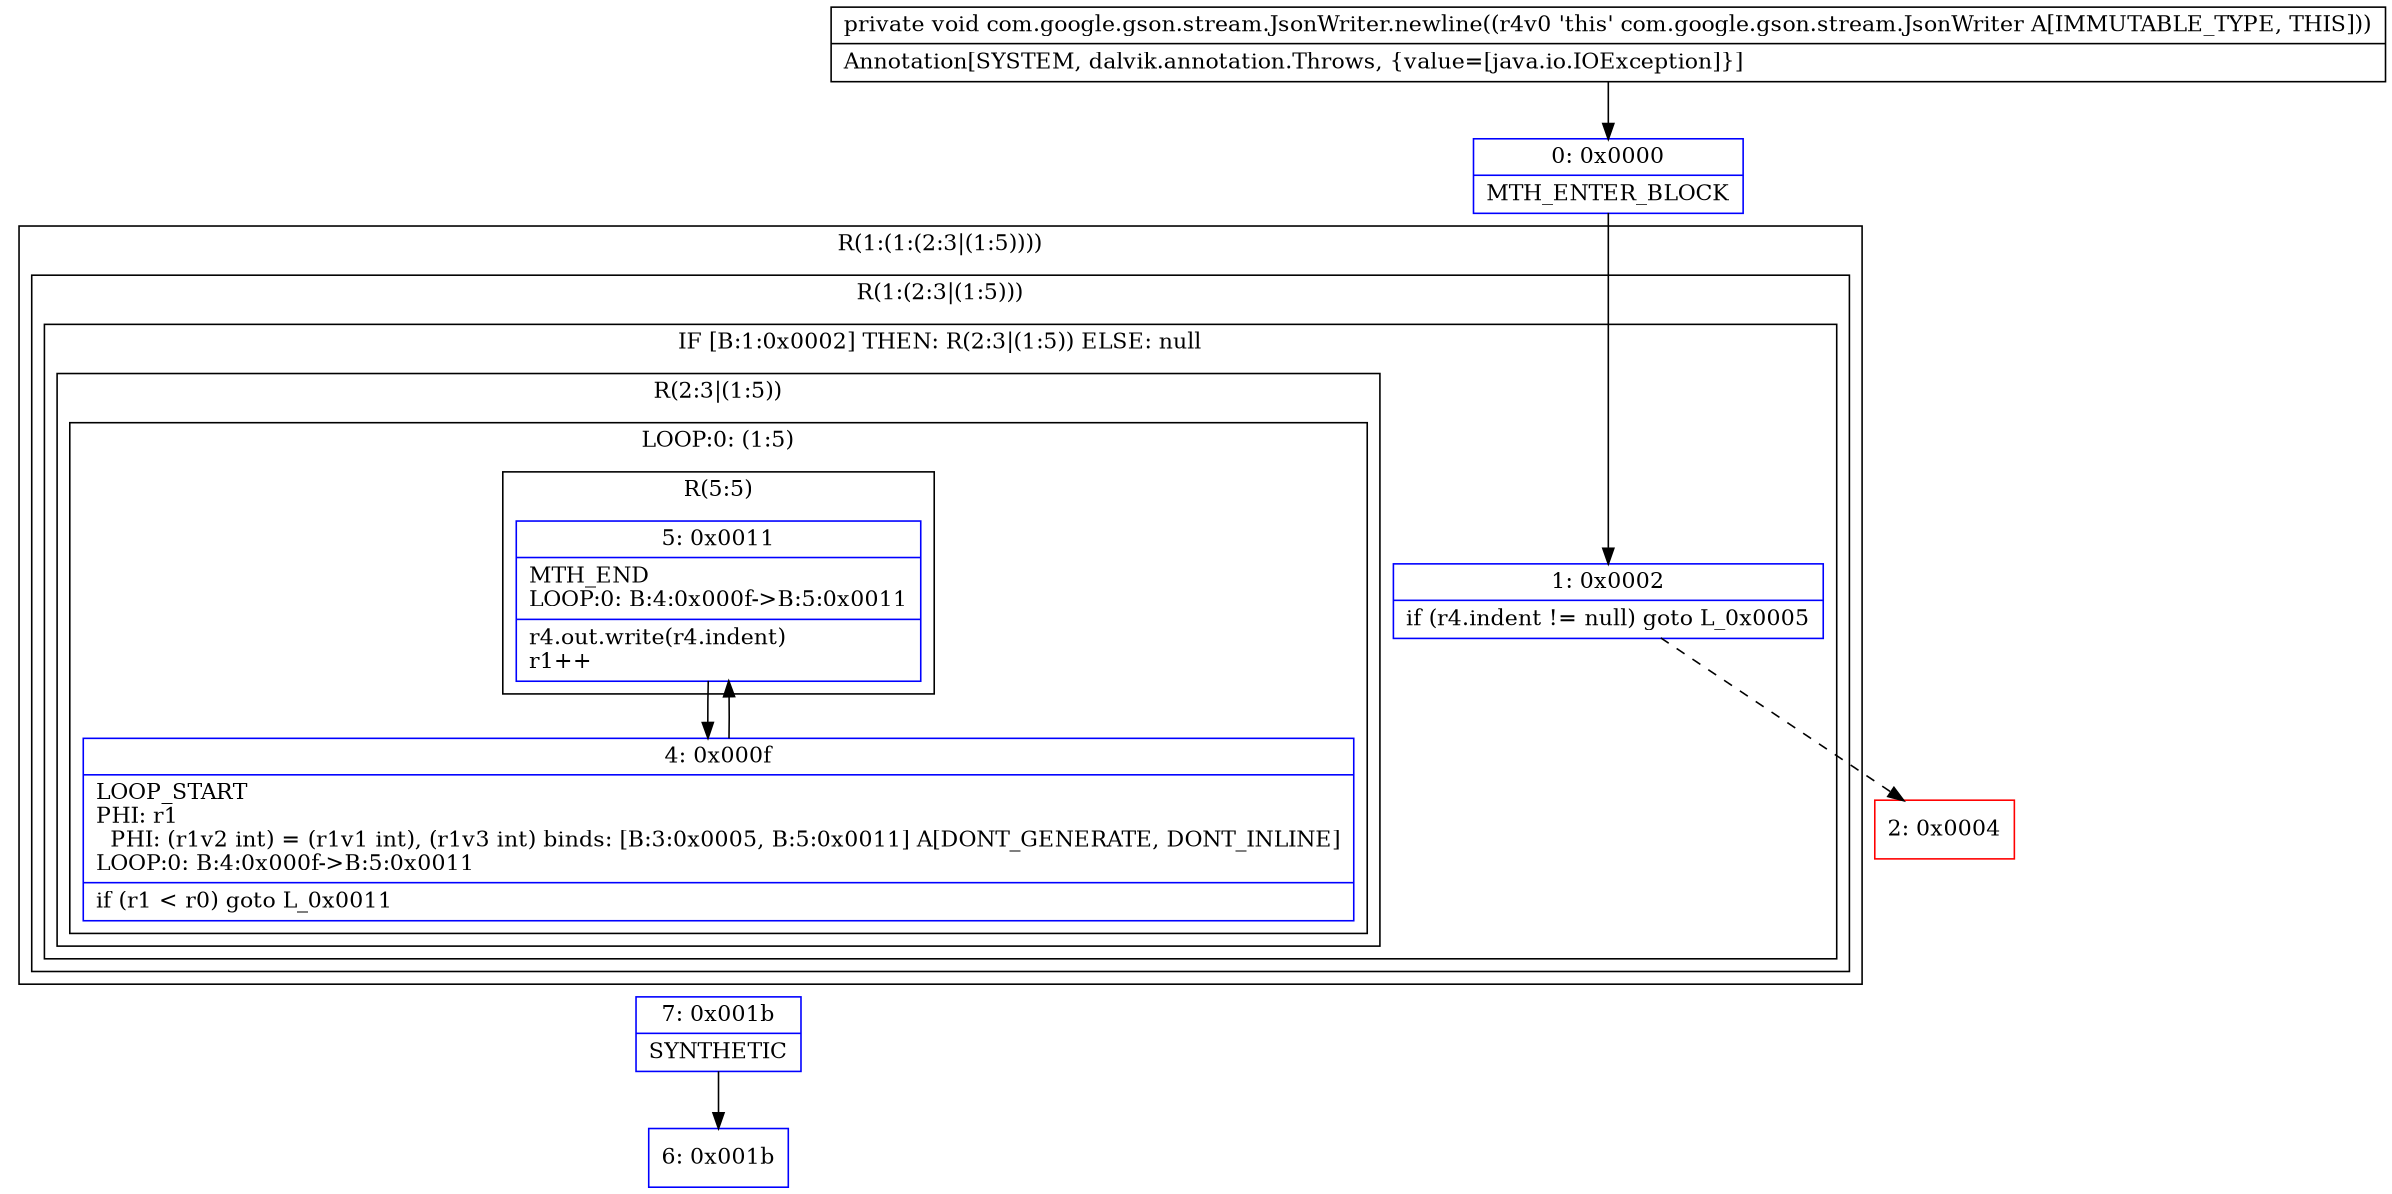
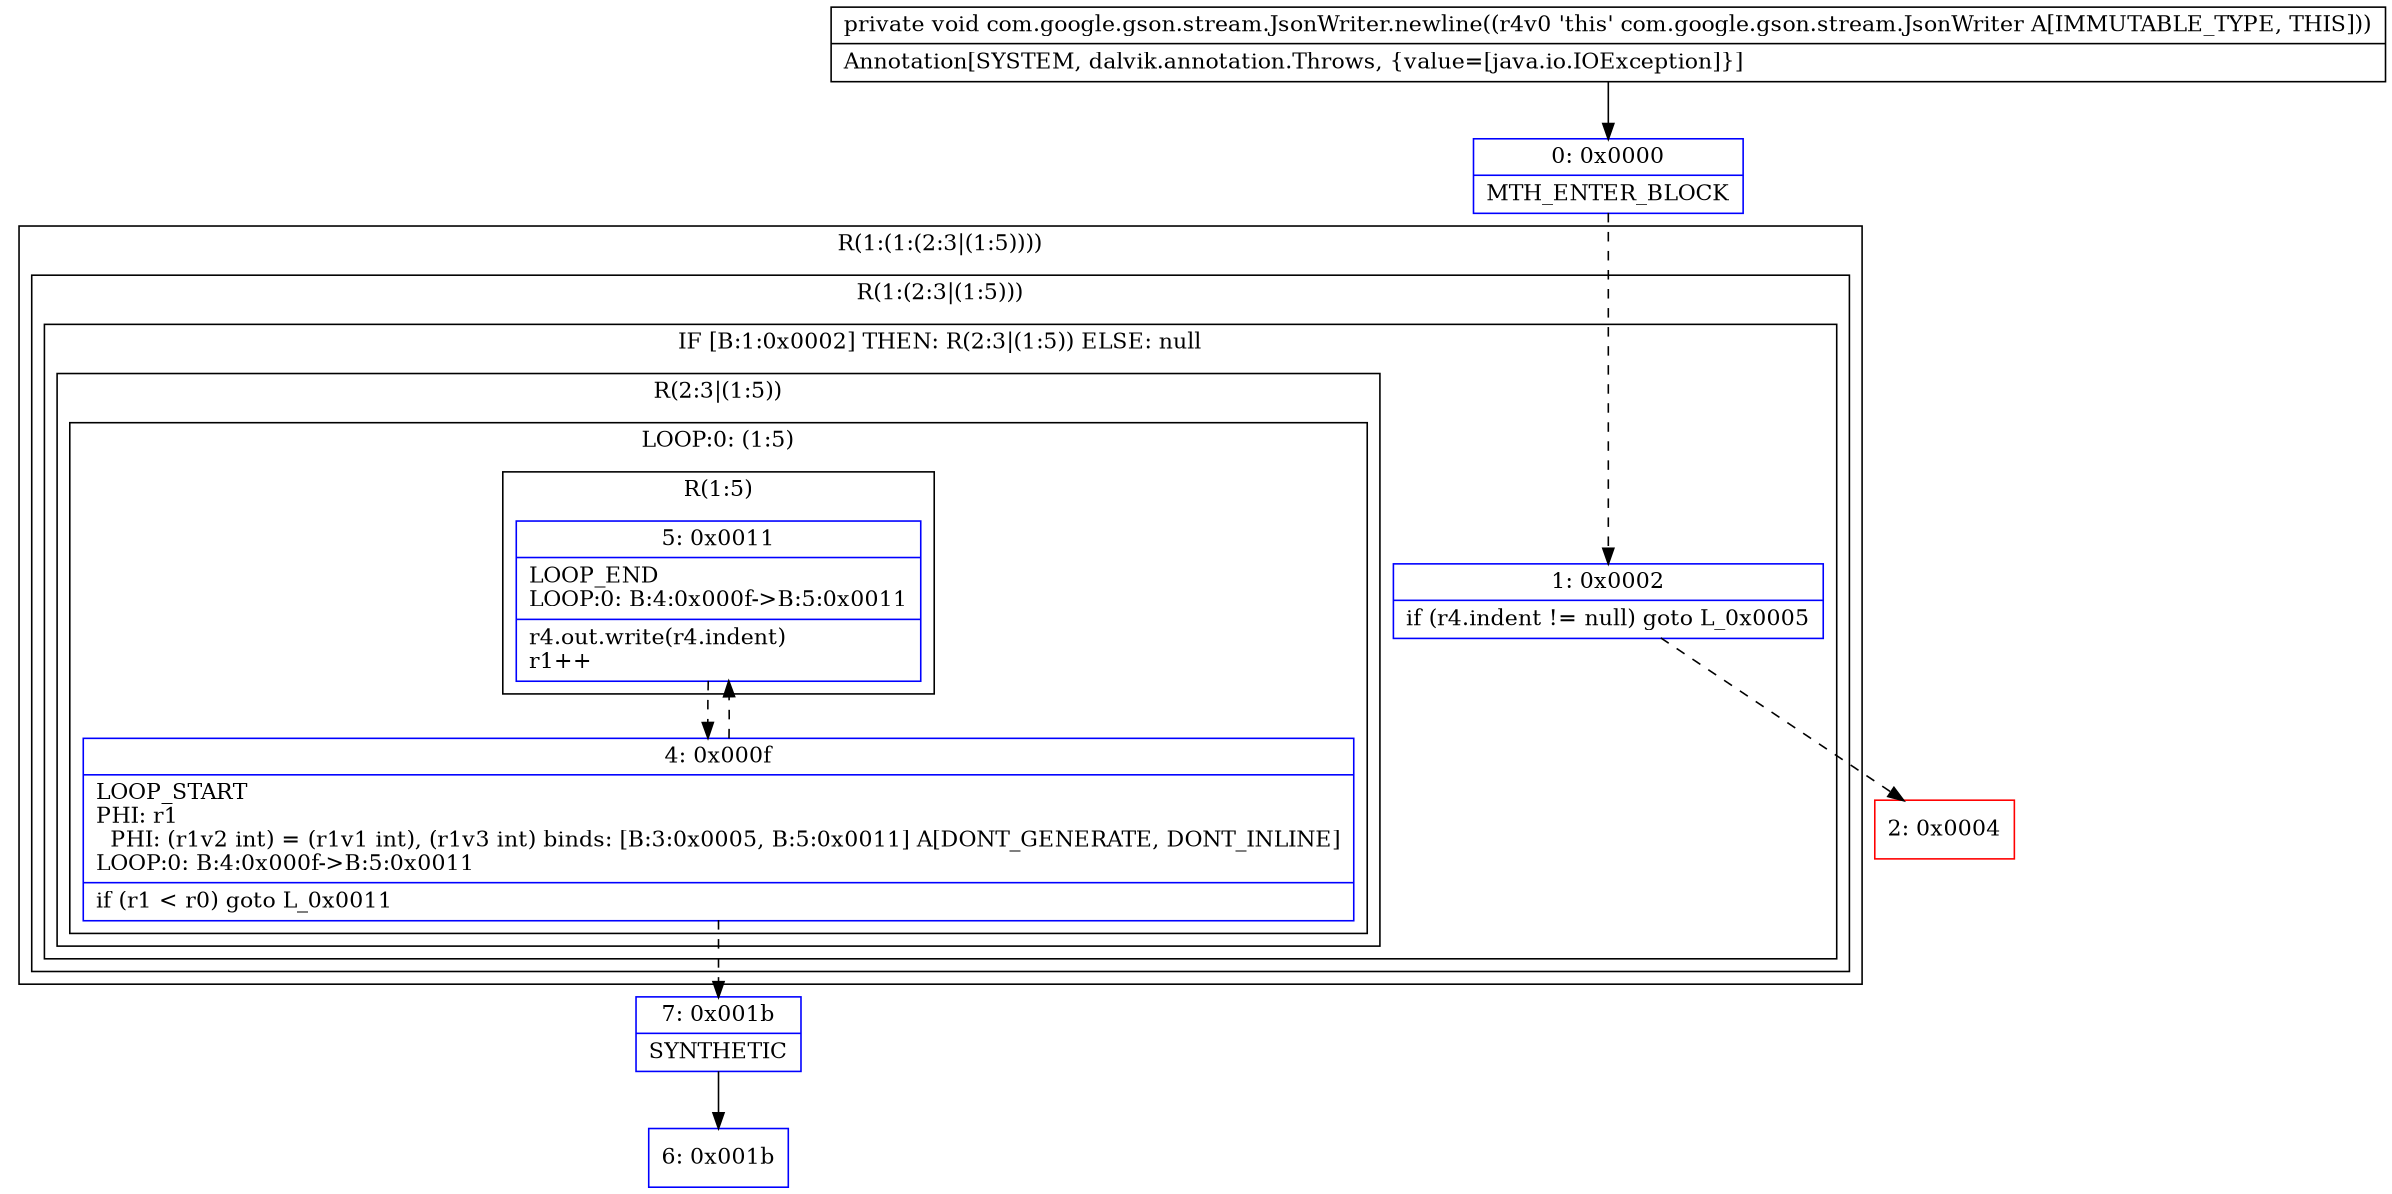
edge "0: 0x0000" -> "1: 0x0002": style solid -> dashed
cluster "R(5:5)": label "R(5:5)" -> "R(1:5)"
node "5: 0x0011": text "MTH_END" -> "LOOP_END"
edge "5: 0x0011" -> "4: 0x000f": style solid -> dashed
edge "4: 0x000f" -> "5: 0x0011": style solid -> dashed
edge "4: 0x000f" -> "7: 0x001b": added
